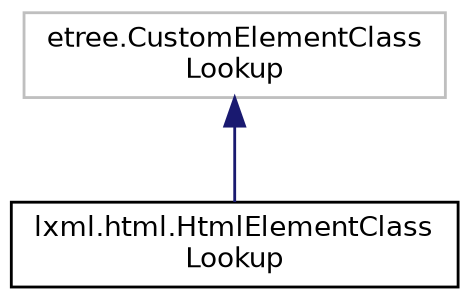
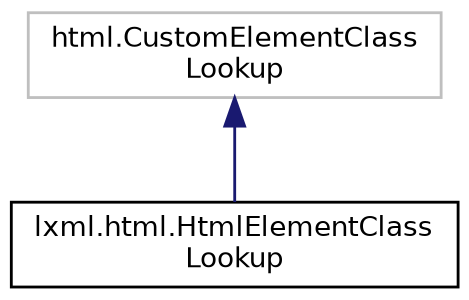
node "etree.CustomElementClass Lookup": label "etree.CustomElementClass Lookup" -> "html.CustomElementClass Lookup"
